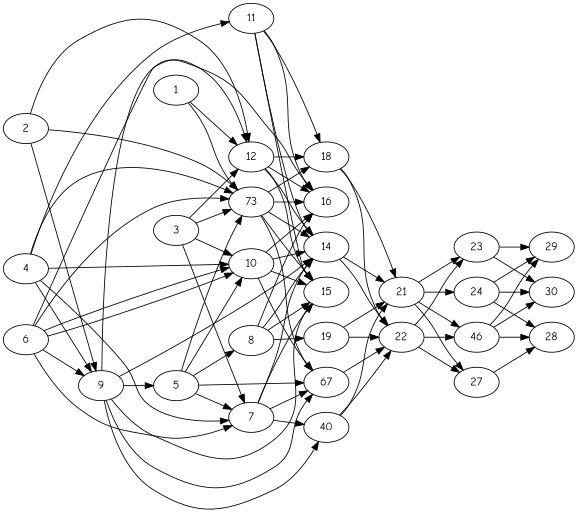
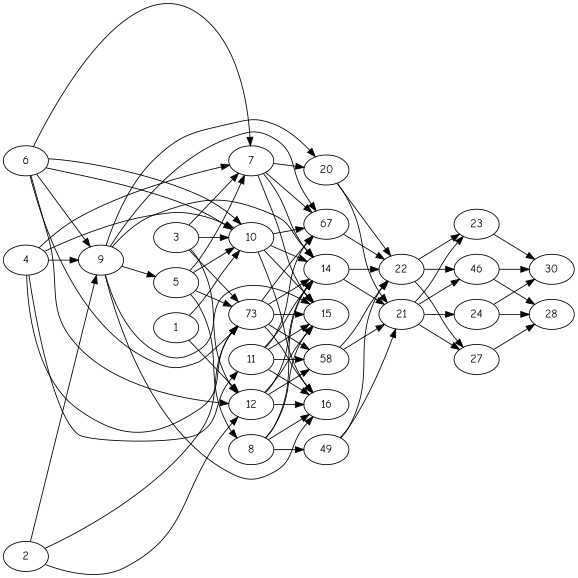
edge "1" -> "73": now "1" -> "10"
node "18": label "18" -> "58"
node "29": removed
node "19": label "19" -> "49"
edge "5" -> "67": now "11" -> "67"
node "40": label "40" -> "20"
